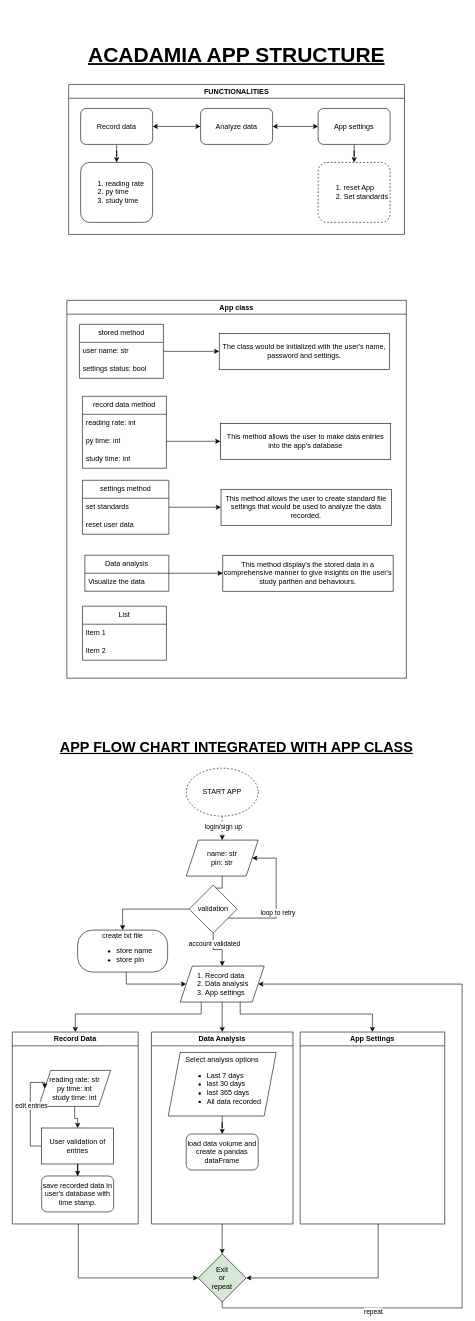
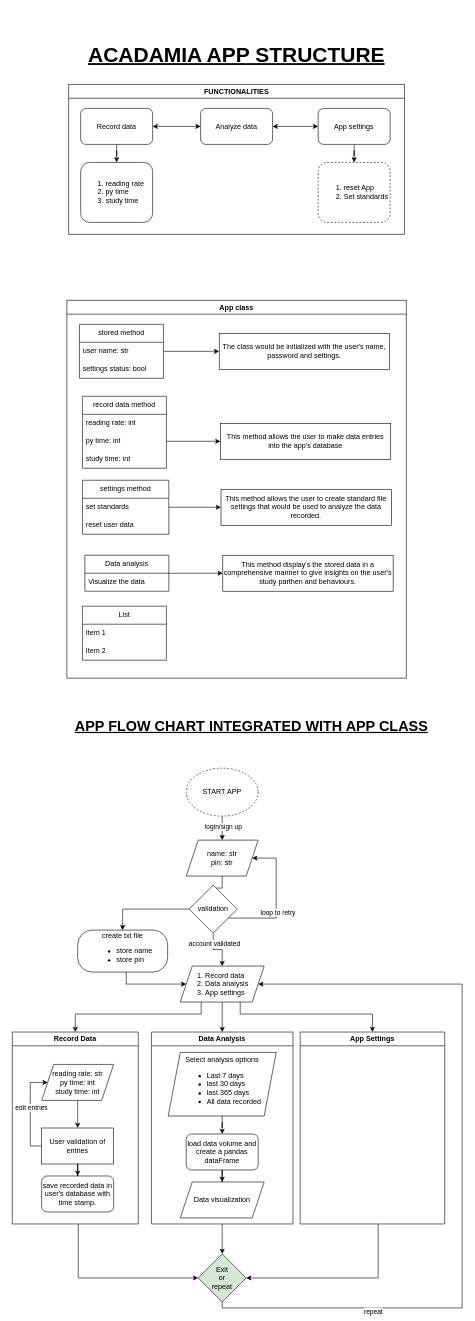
node "APP FLOW CHART INTEGRATED WITH APP CLASS": moved (237, 747) -> (252, 726)
edge "START APP" -> "name: str pin: str": style dashed -> solid
node "reading rate: str py time: int study time: int": moved (75, 1089) -> (78, 1083)
edge "load data volume and create a pandas dataFrame" -> "Data visualization": added
node "Data visualization": added
